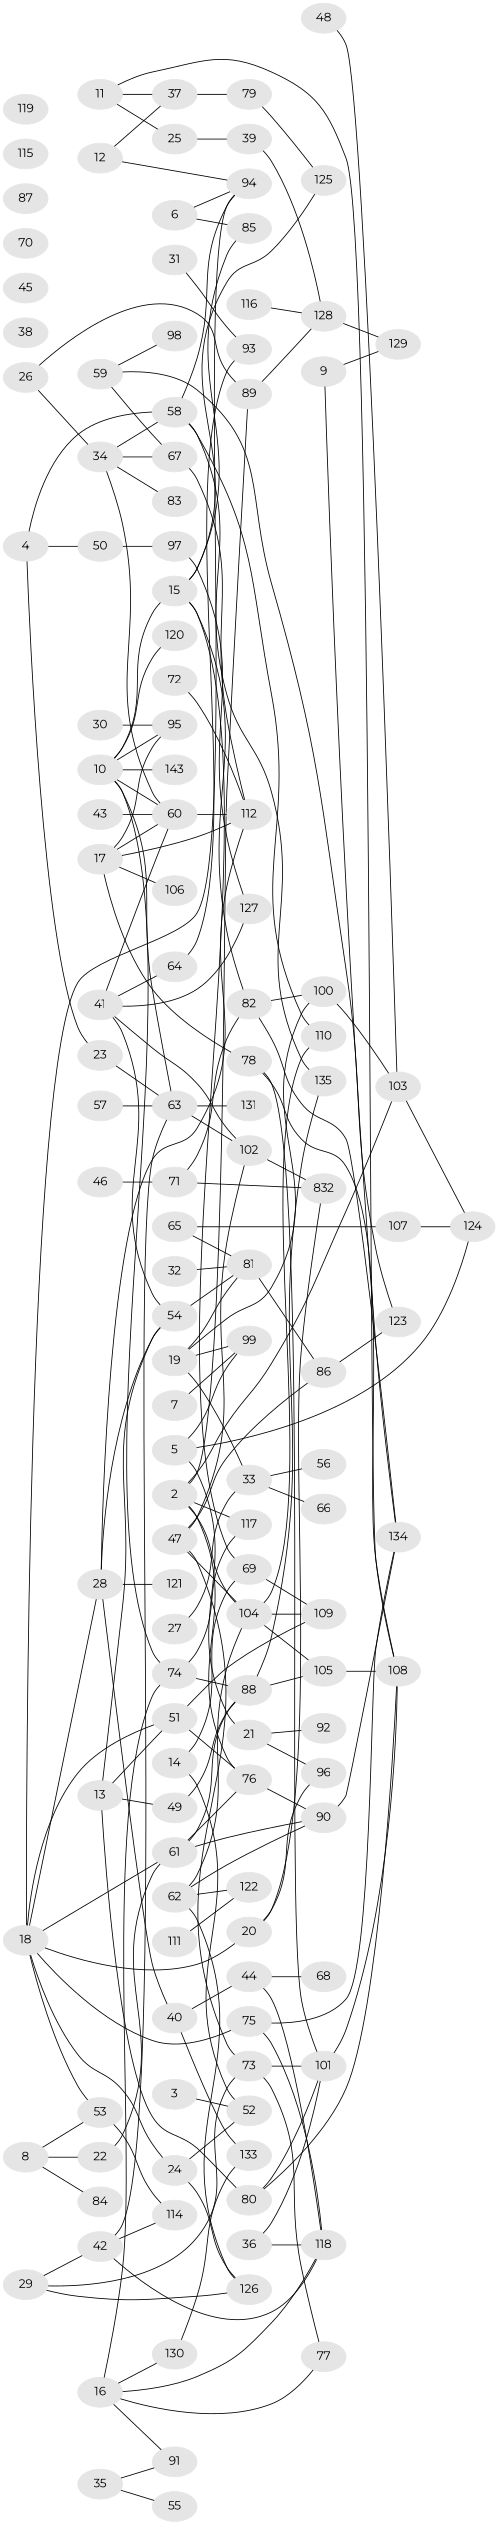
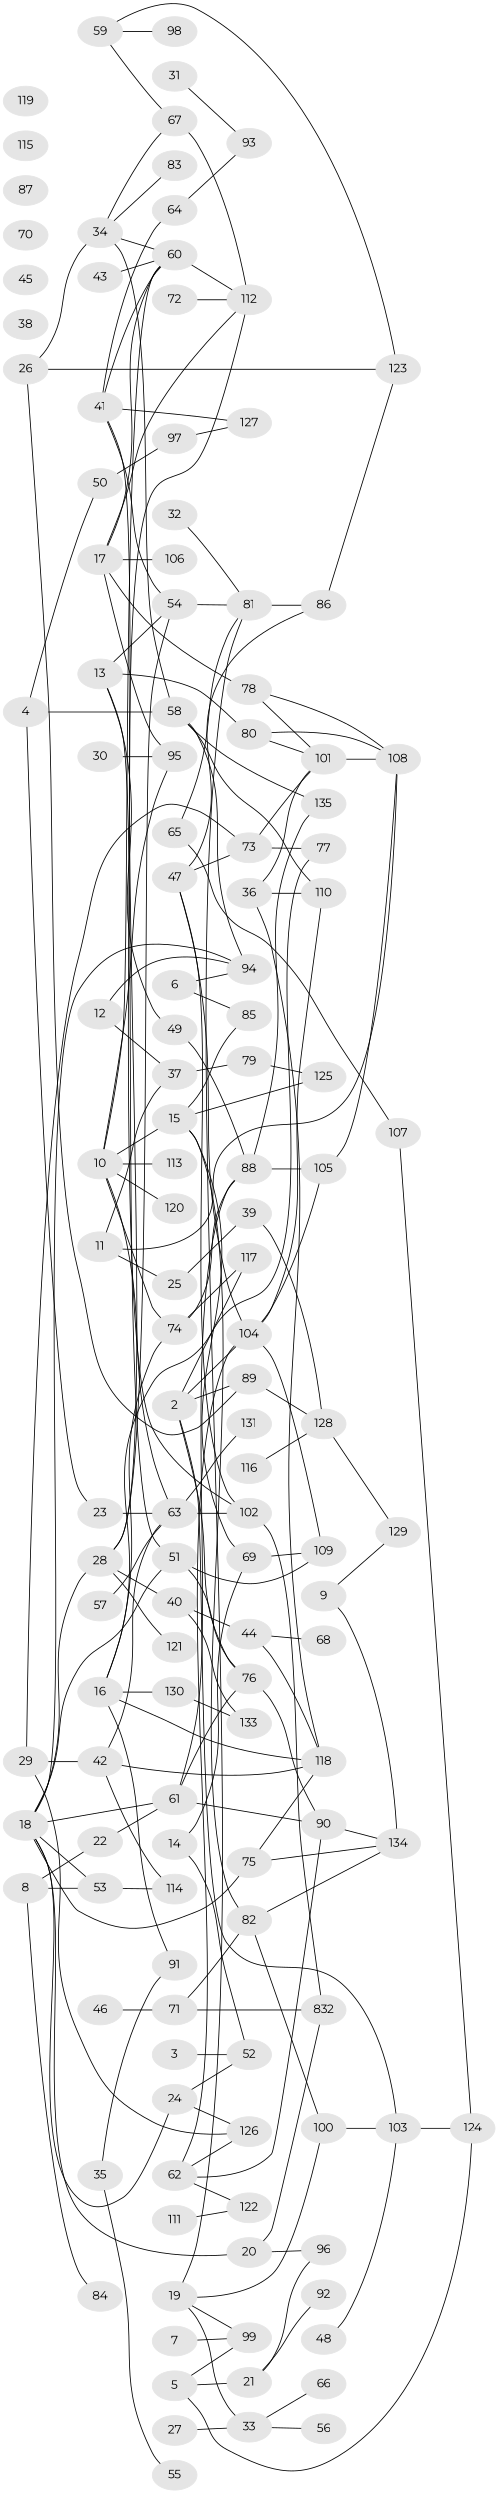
edge "26" -- "123": added
node "143": label "143" -> "113"
edge "36" -- "110": added
